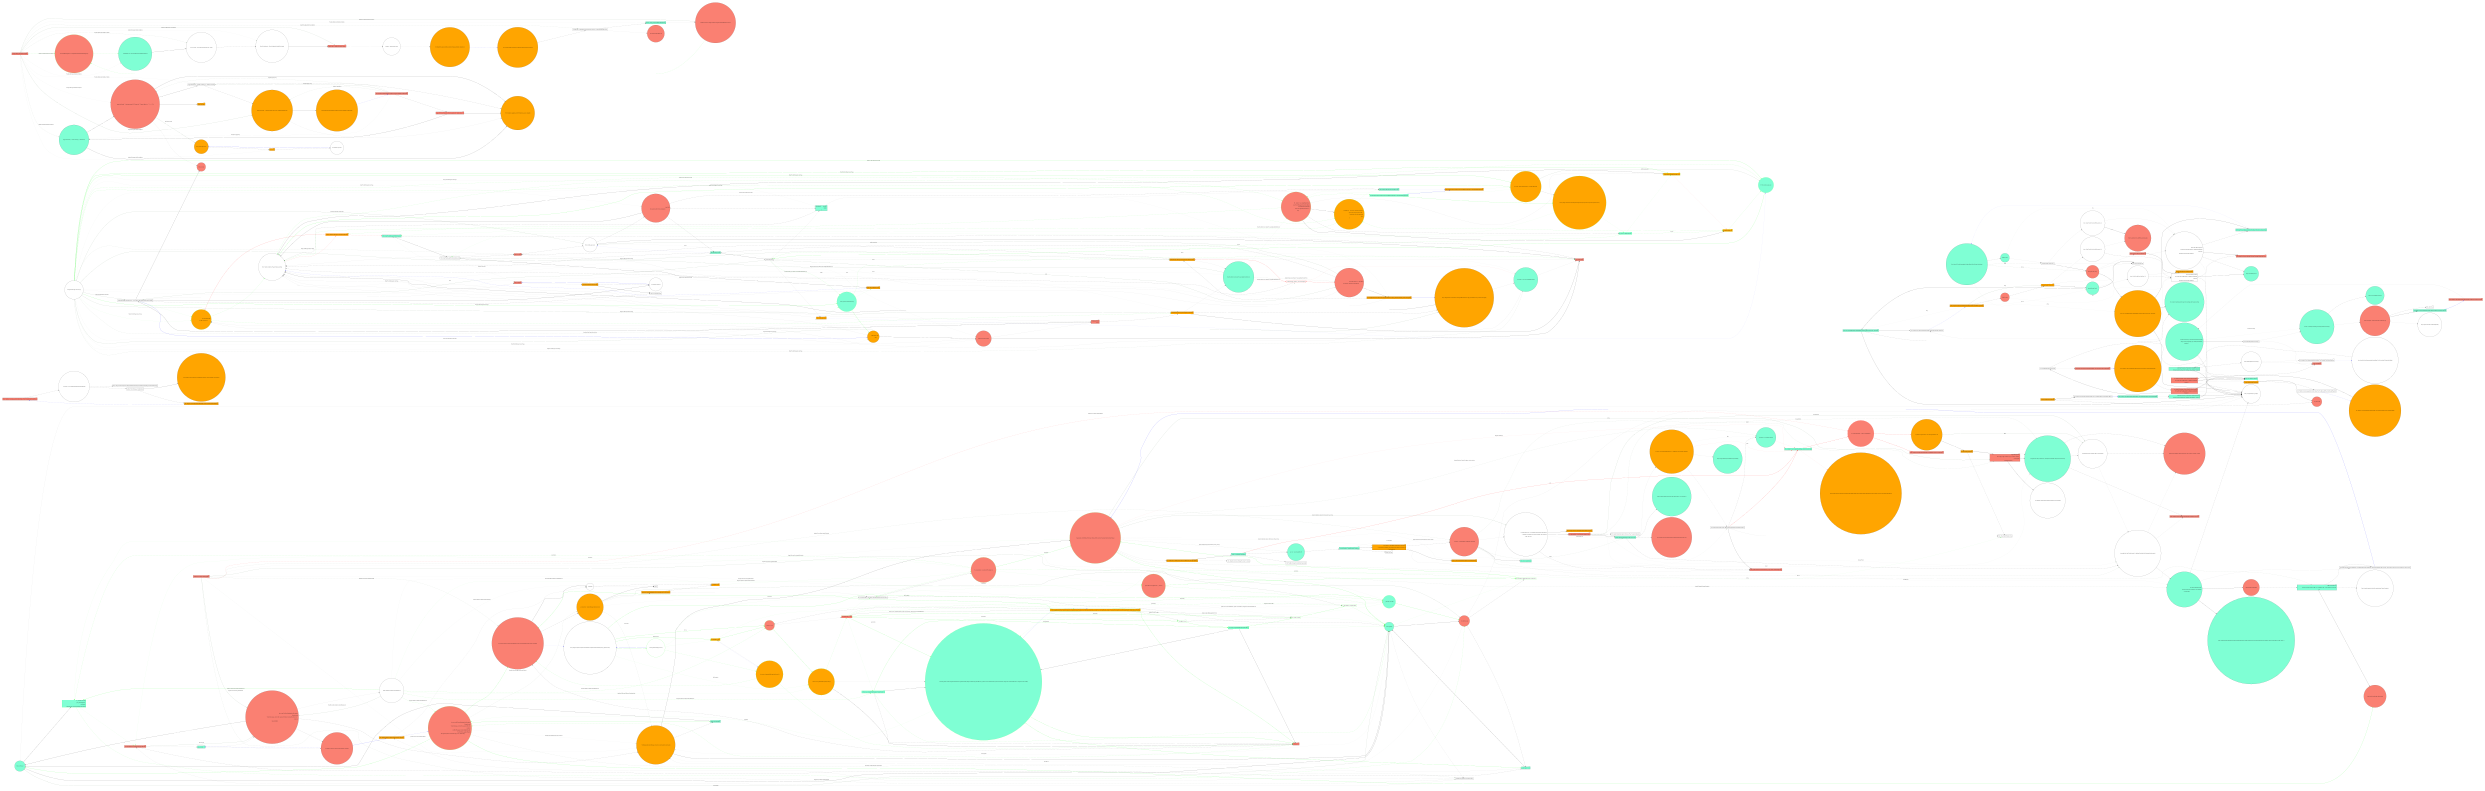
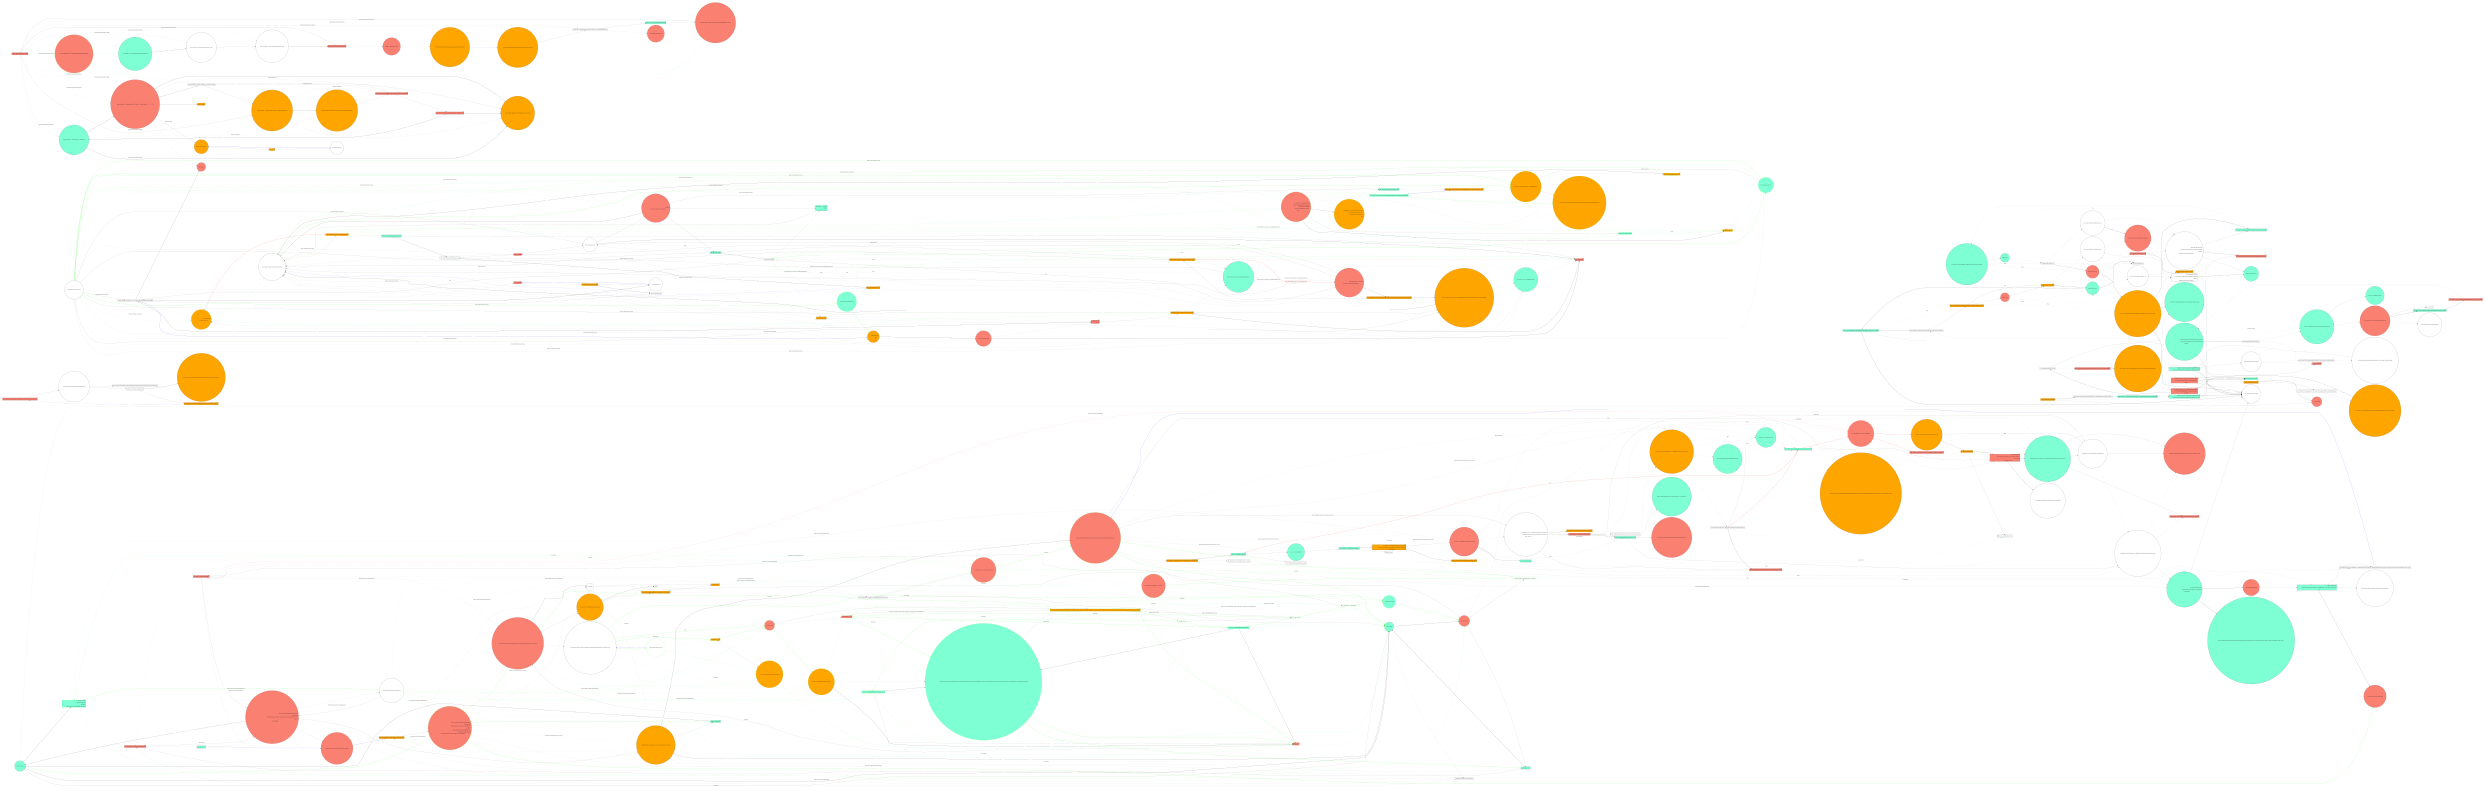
node "Activator = JobActivator.Current": fillcolor white -> salmon
